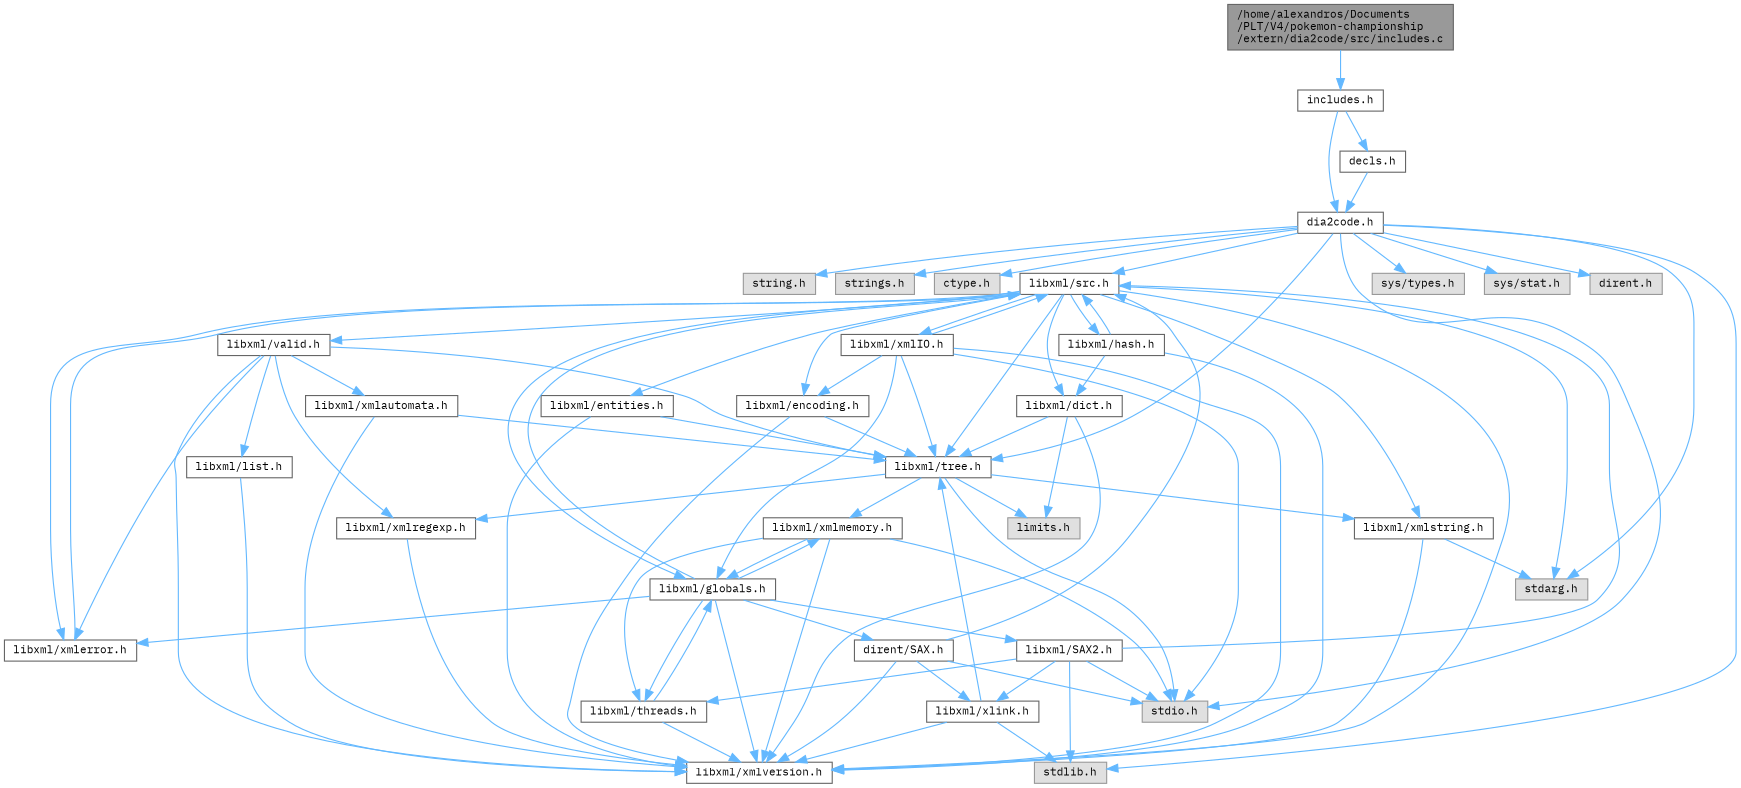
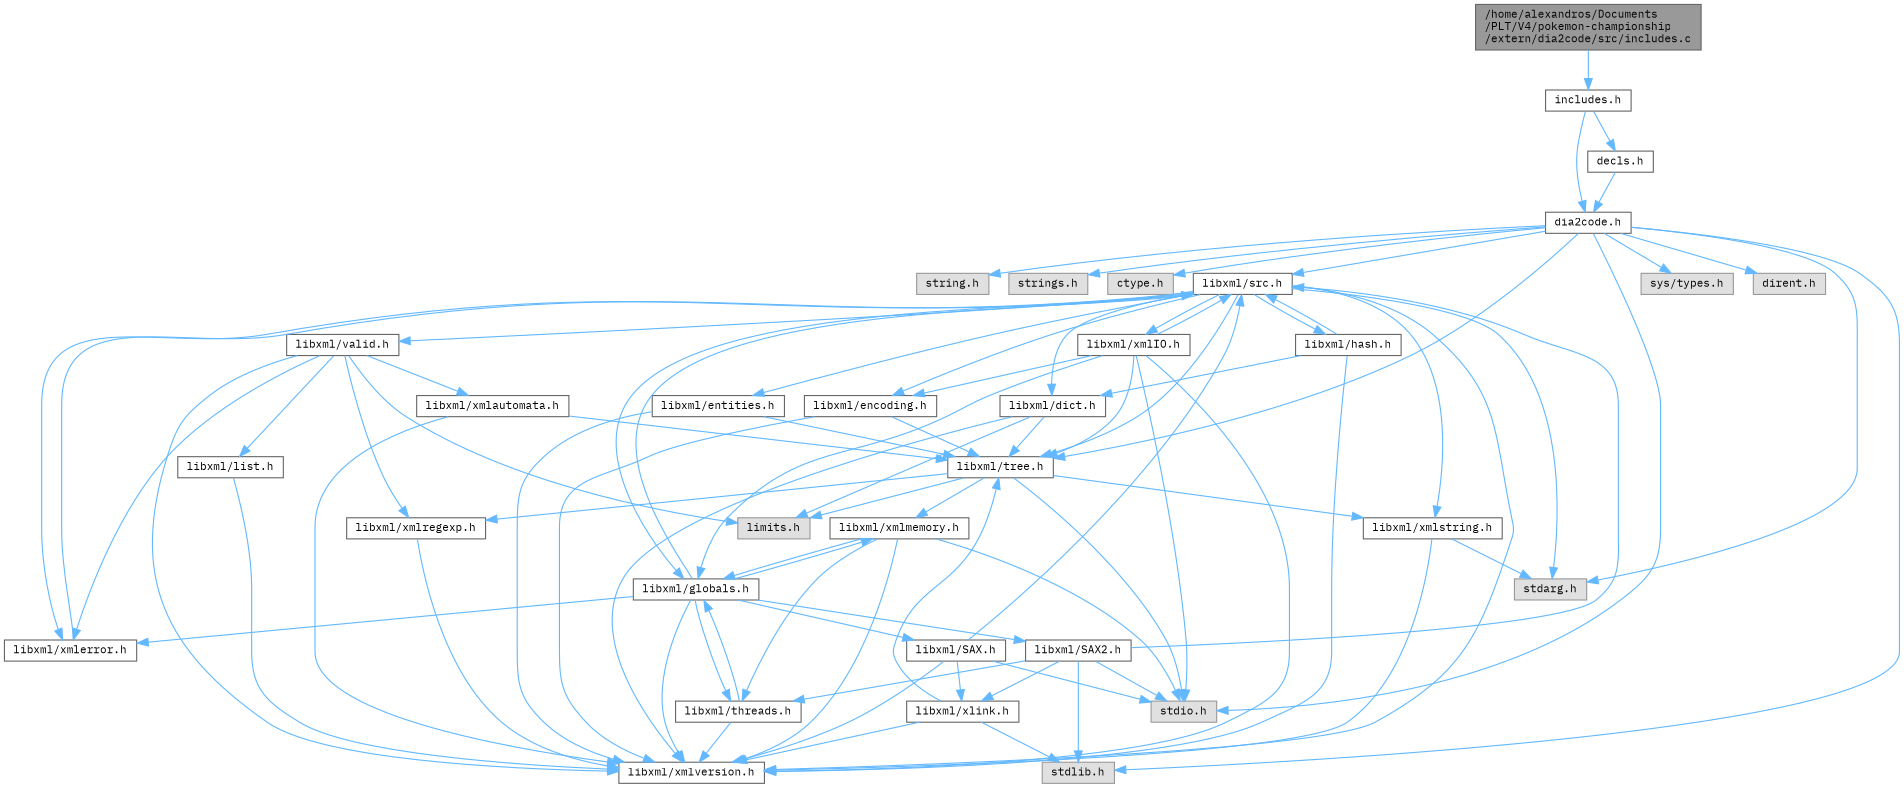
node "sys/stat.h": removed
edge "libxml/valid.h" -> "libxml/tree.h": now "libxml/valid.h" -> "limits.h"
node "dirent/SAX.h": label "dirent/SAX.h" -> "libxml/SAX.h"
